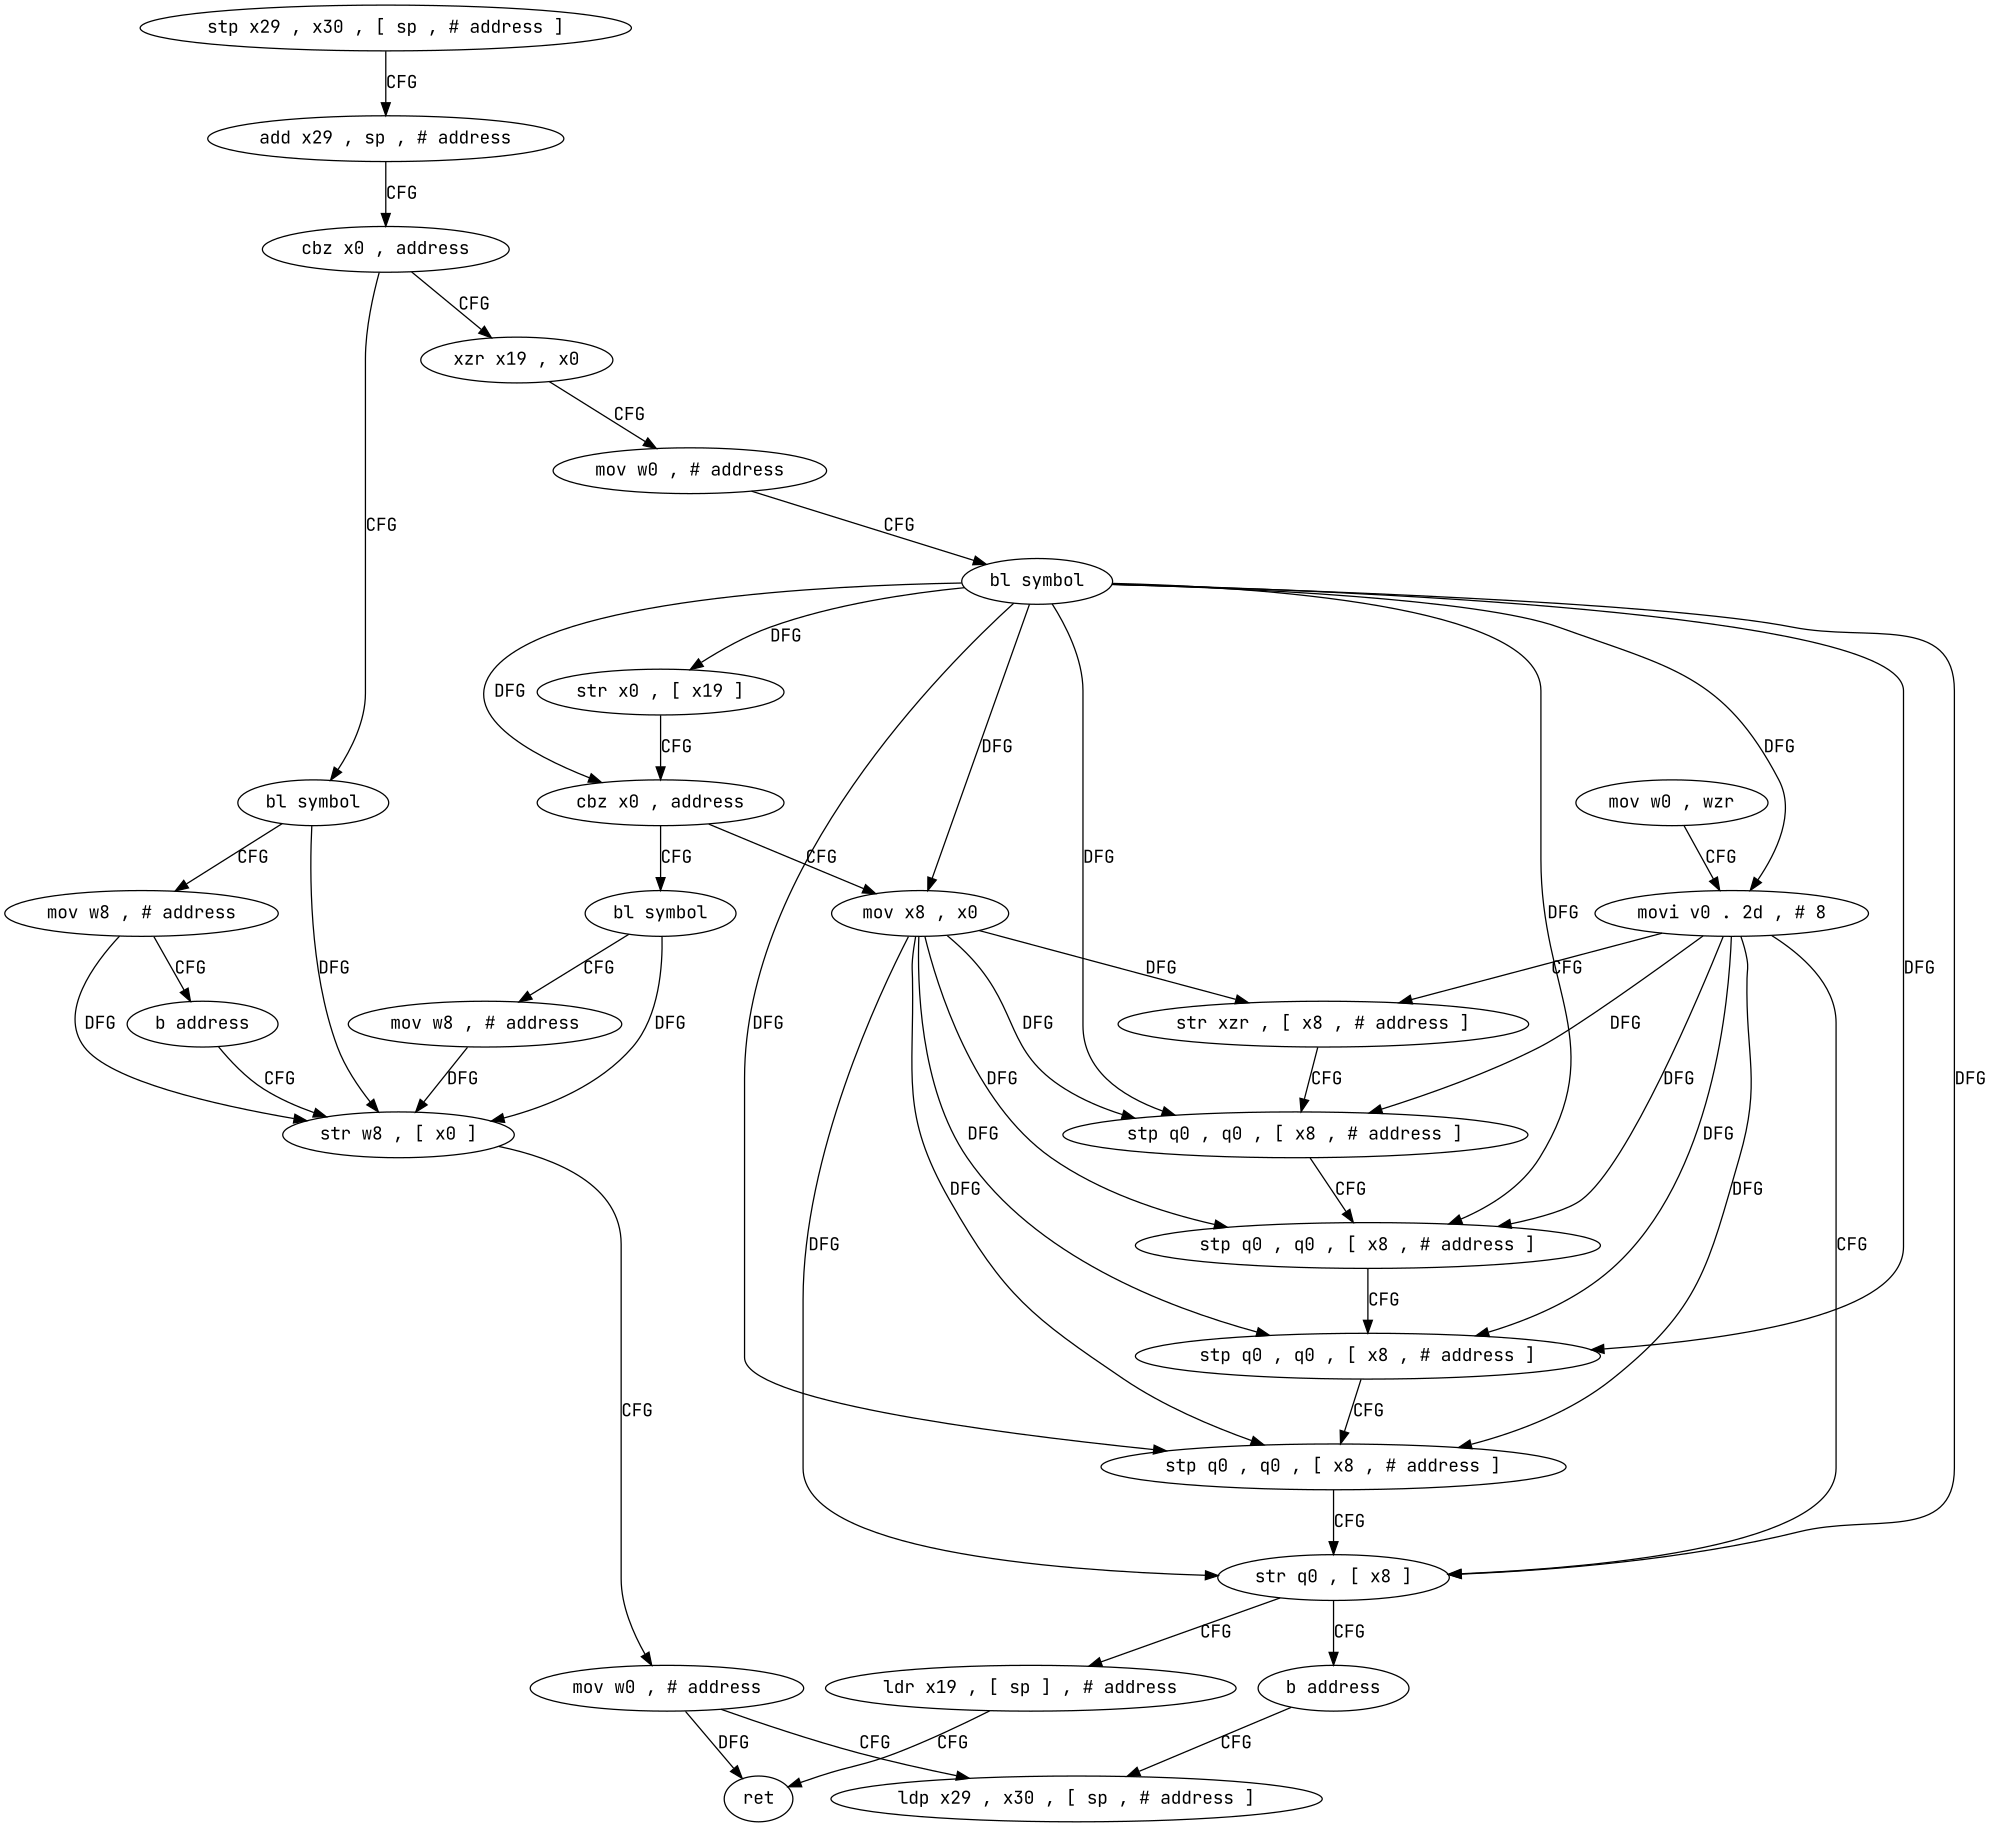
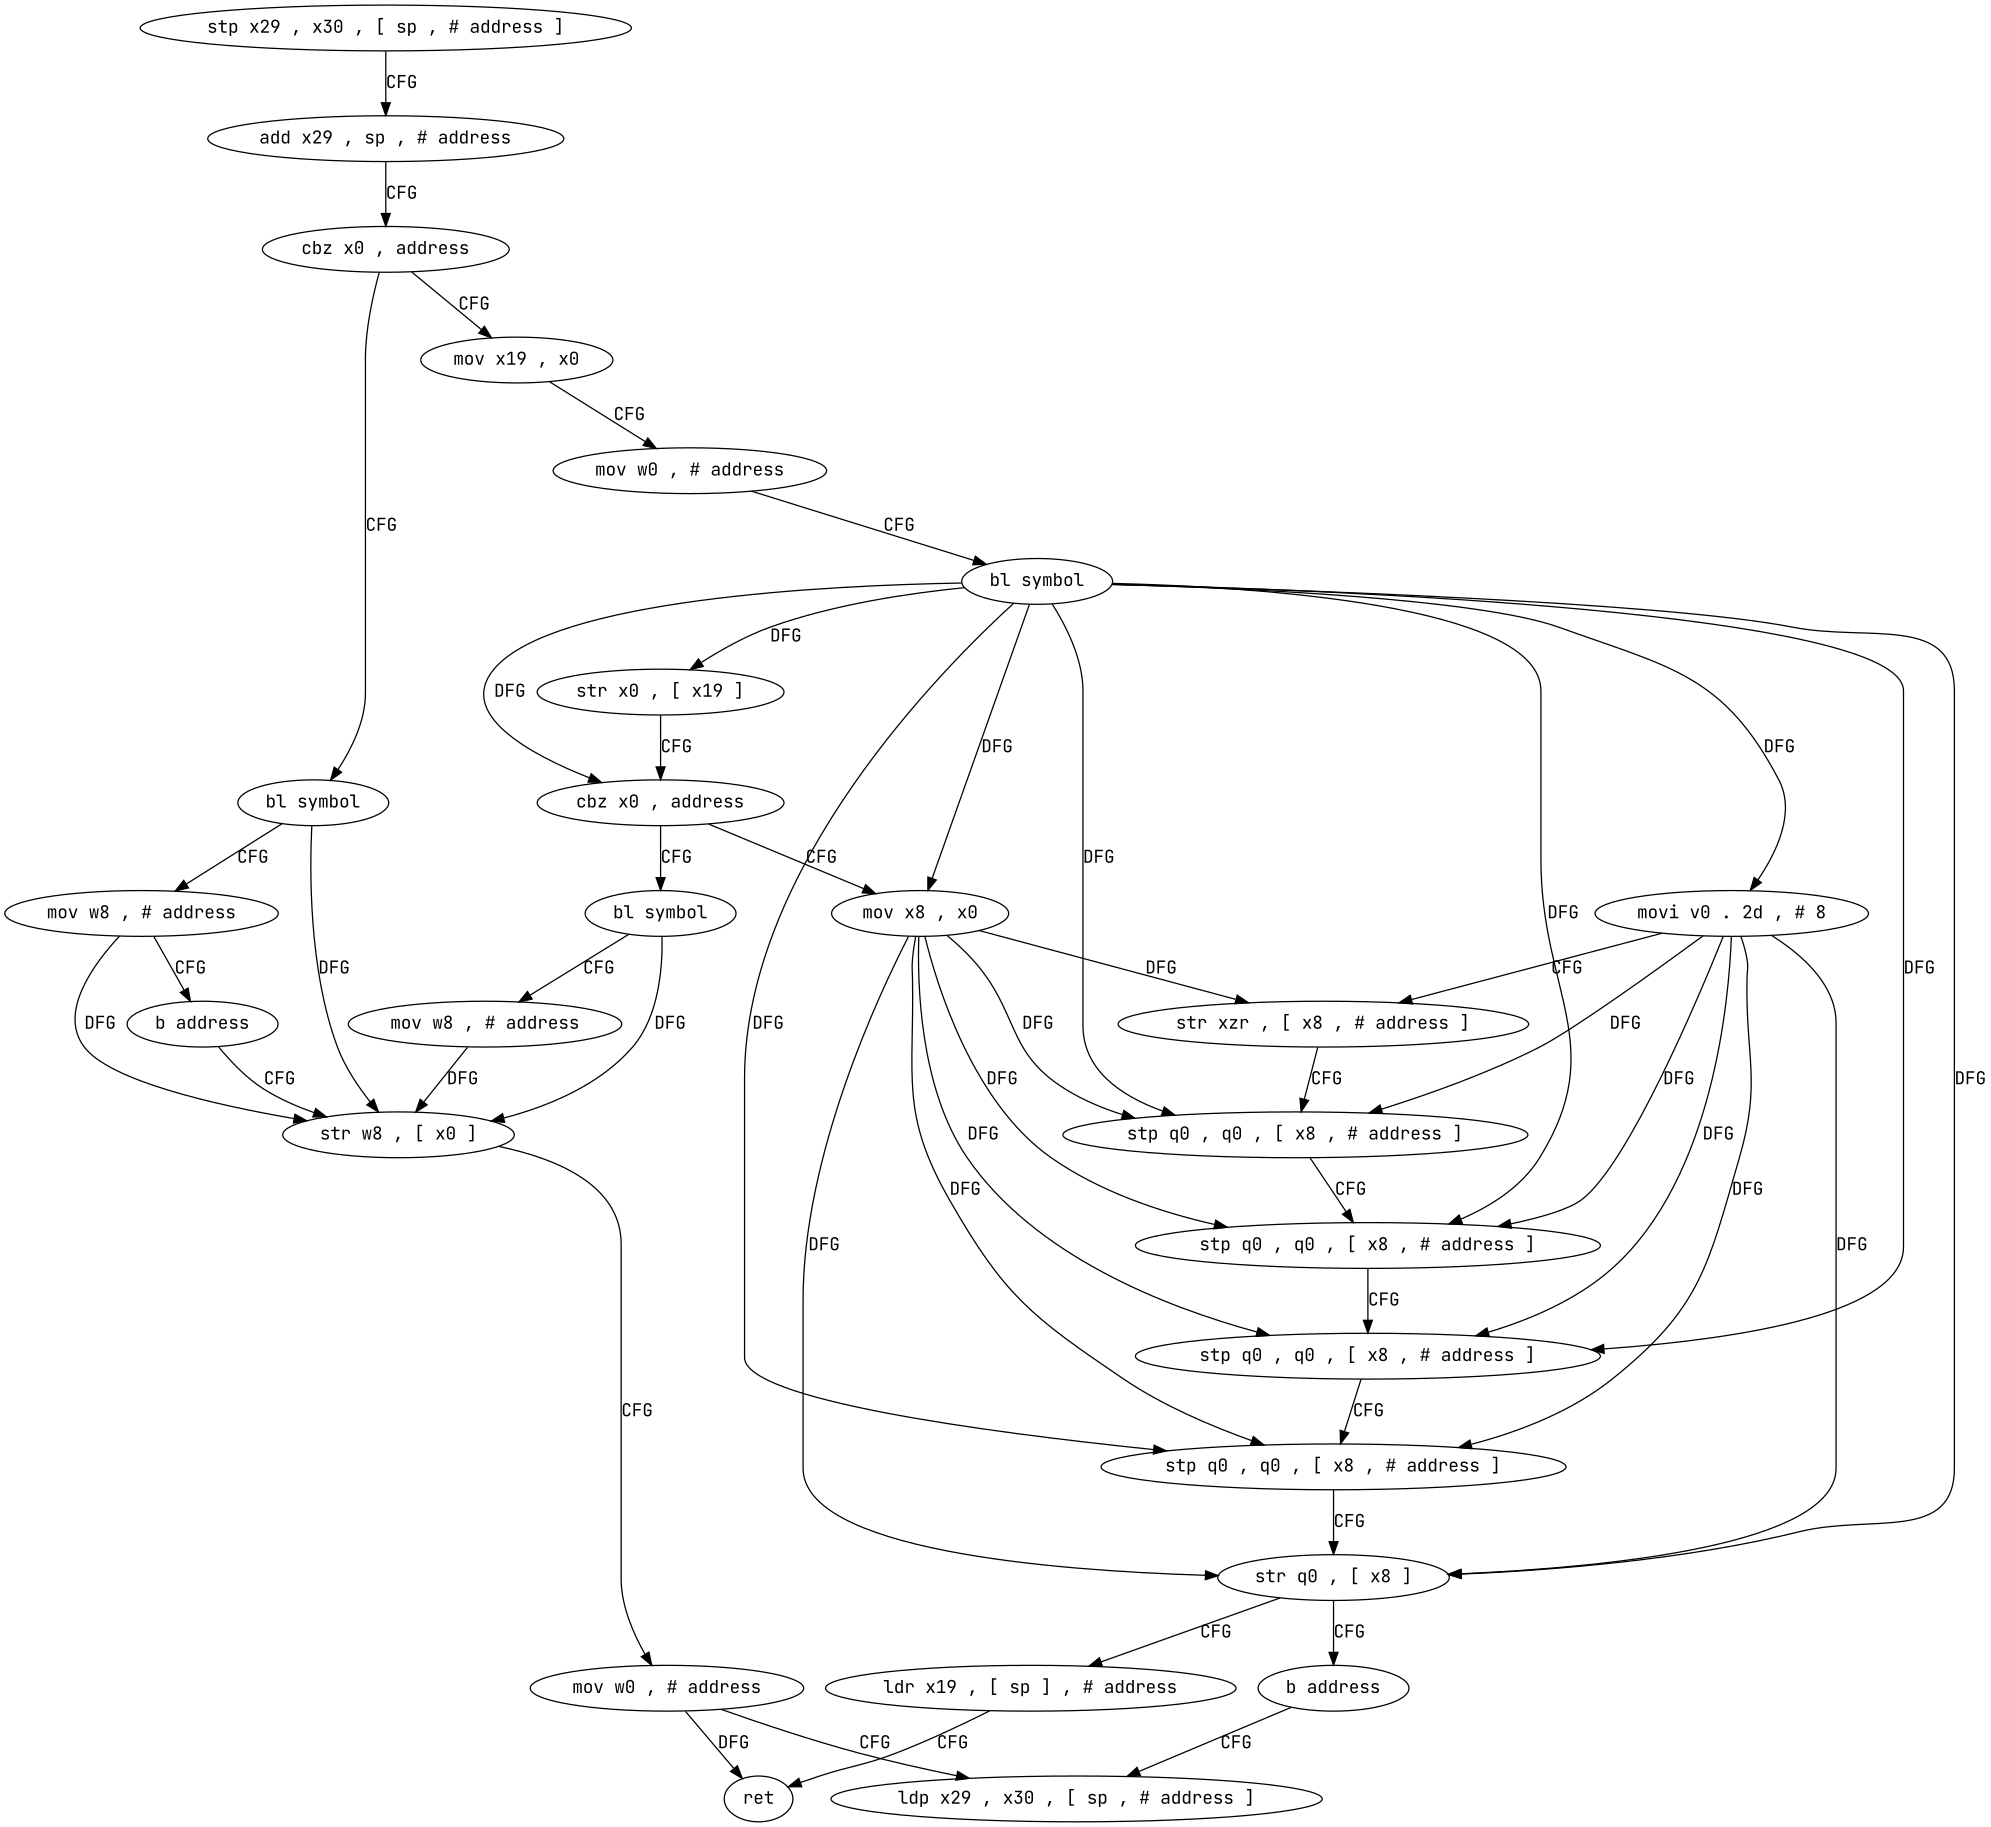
node "xzr x19 , x0": label "xzr x19 , x0" -> "mov x19 , x0"
node "mov w0 , wzr": removed
edge "movi v0 . 2d , # 8" -> "str q0 , [ x8 ]": label "CFG" -> "DFG"
